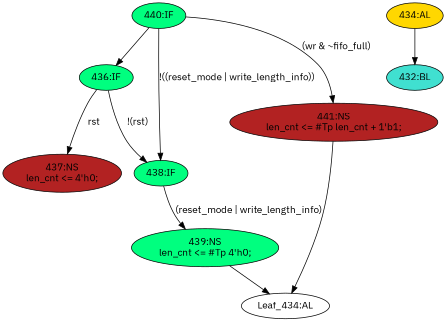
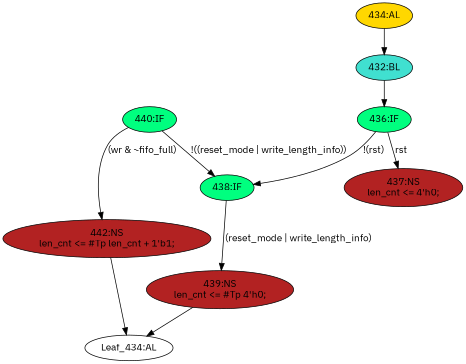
edge "440:IF" -> "436:IF": now "432:BL" -> "436:IF"
node "441:NS len_cnt <= #Tp len_cnt + 1'b1;": label "441:NS len_cnt <= #Tp len_cnt + 1'b1;" -> "442:NS len_cnt <= #Tp len_cnt + 1'b1;"
node "439:NS len_cnt <= #Tp 4'h0;": fillcolor springgreen -> firebrick
